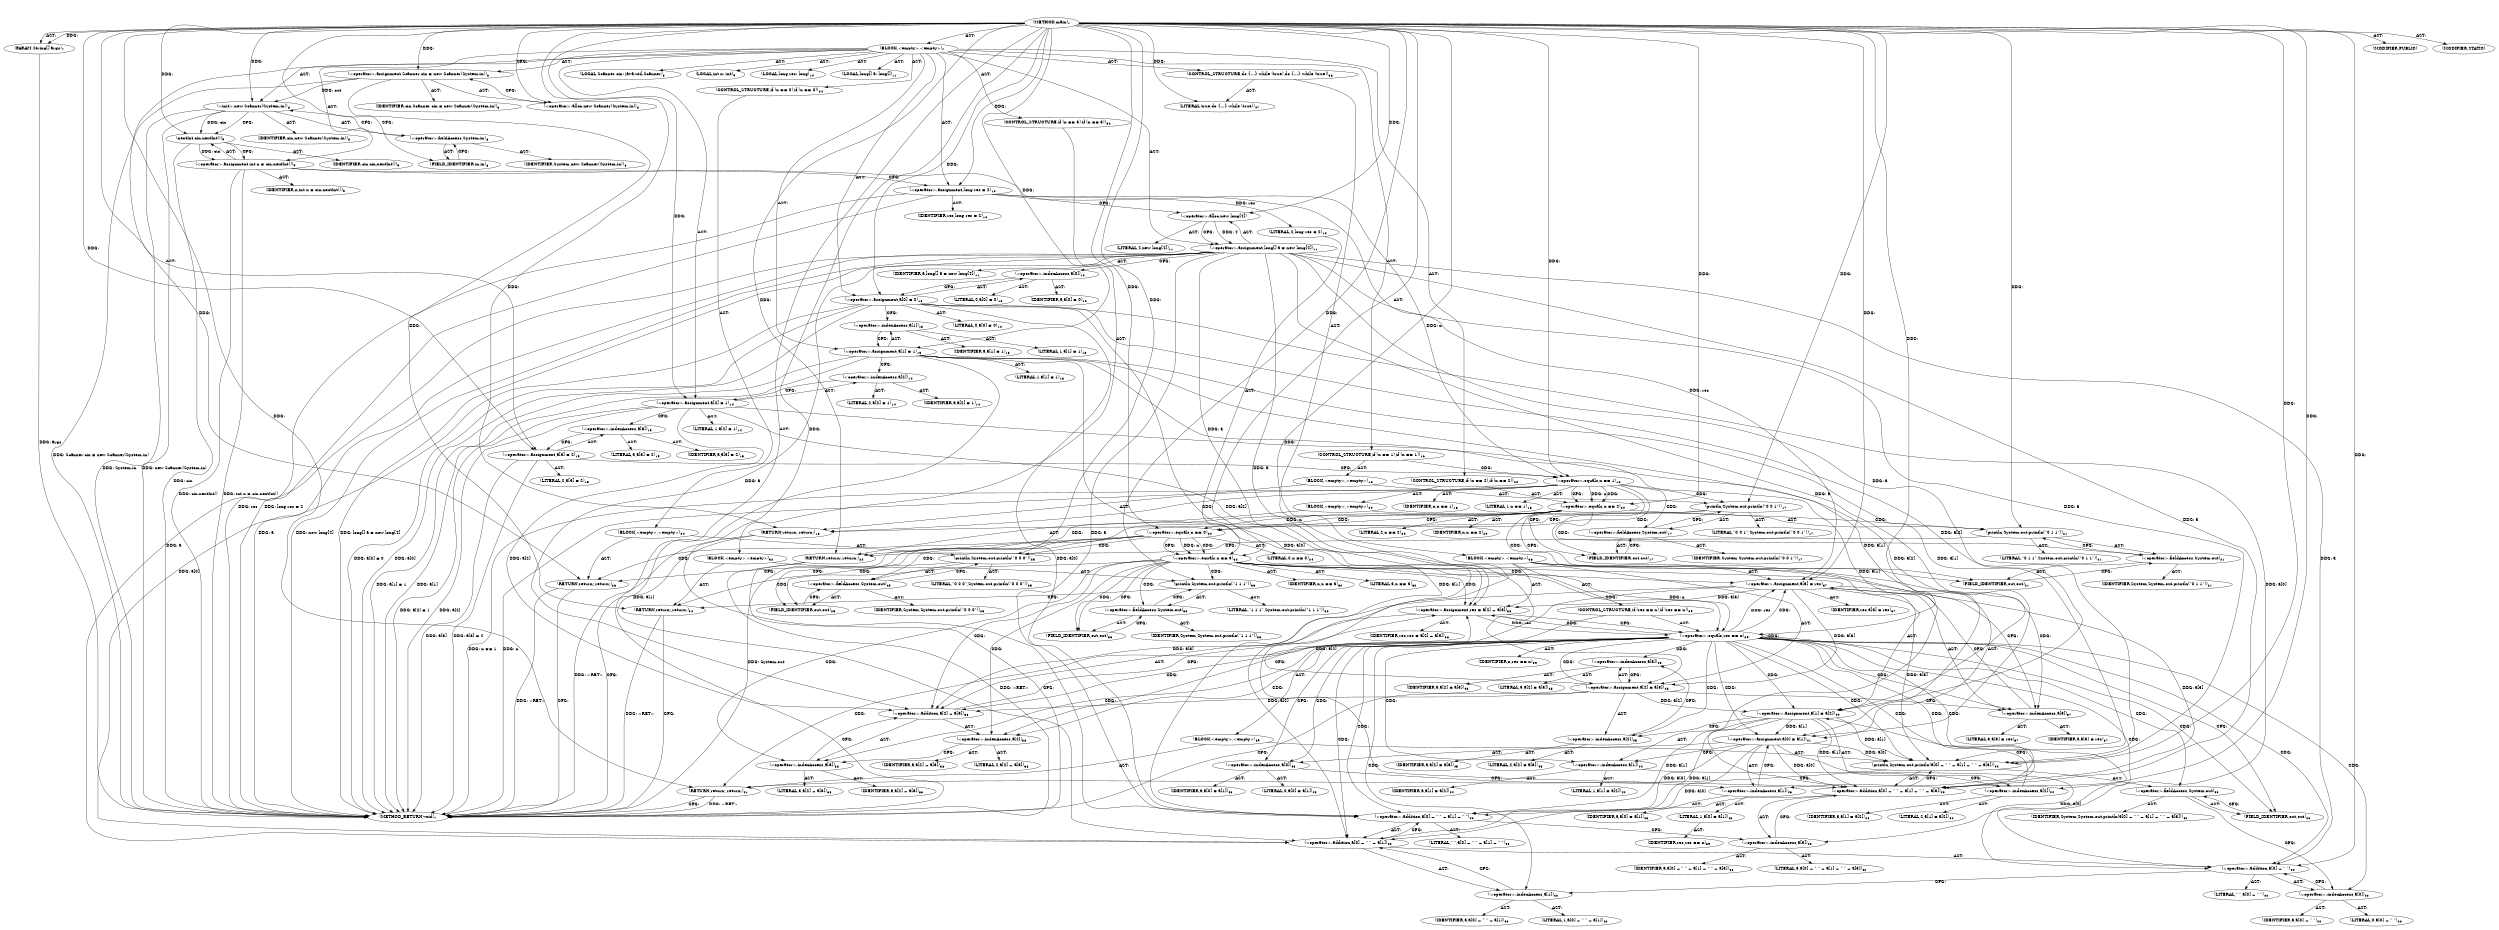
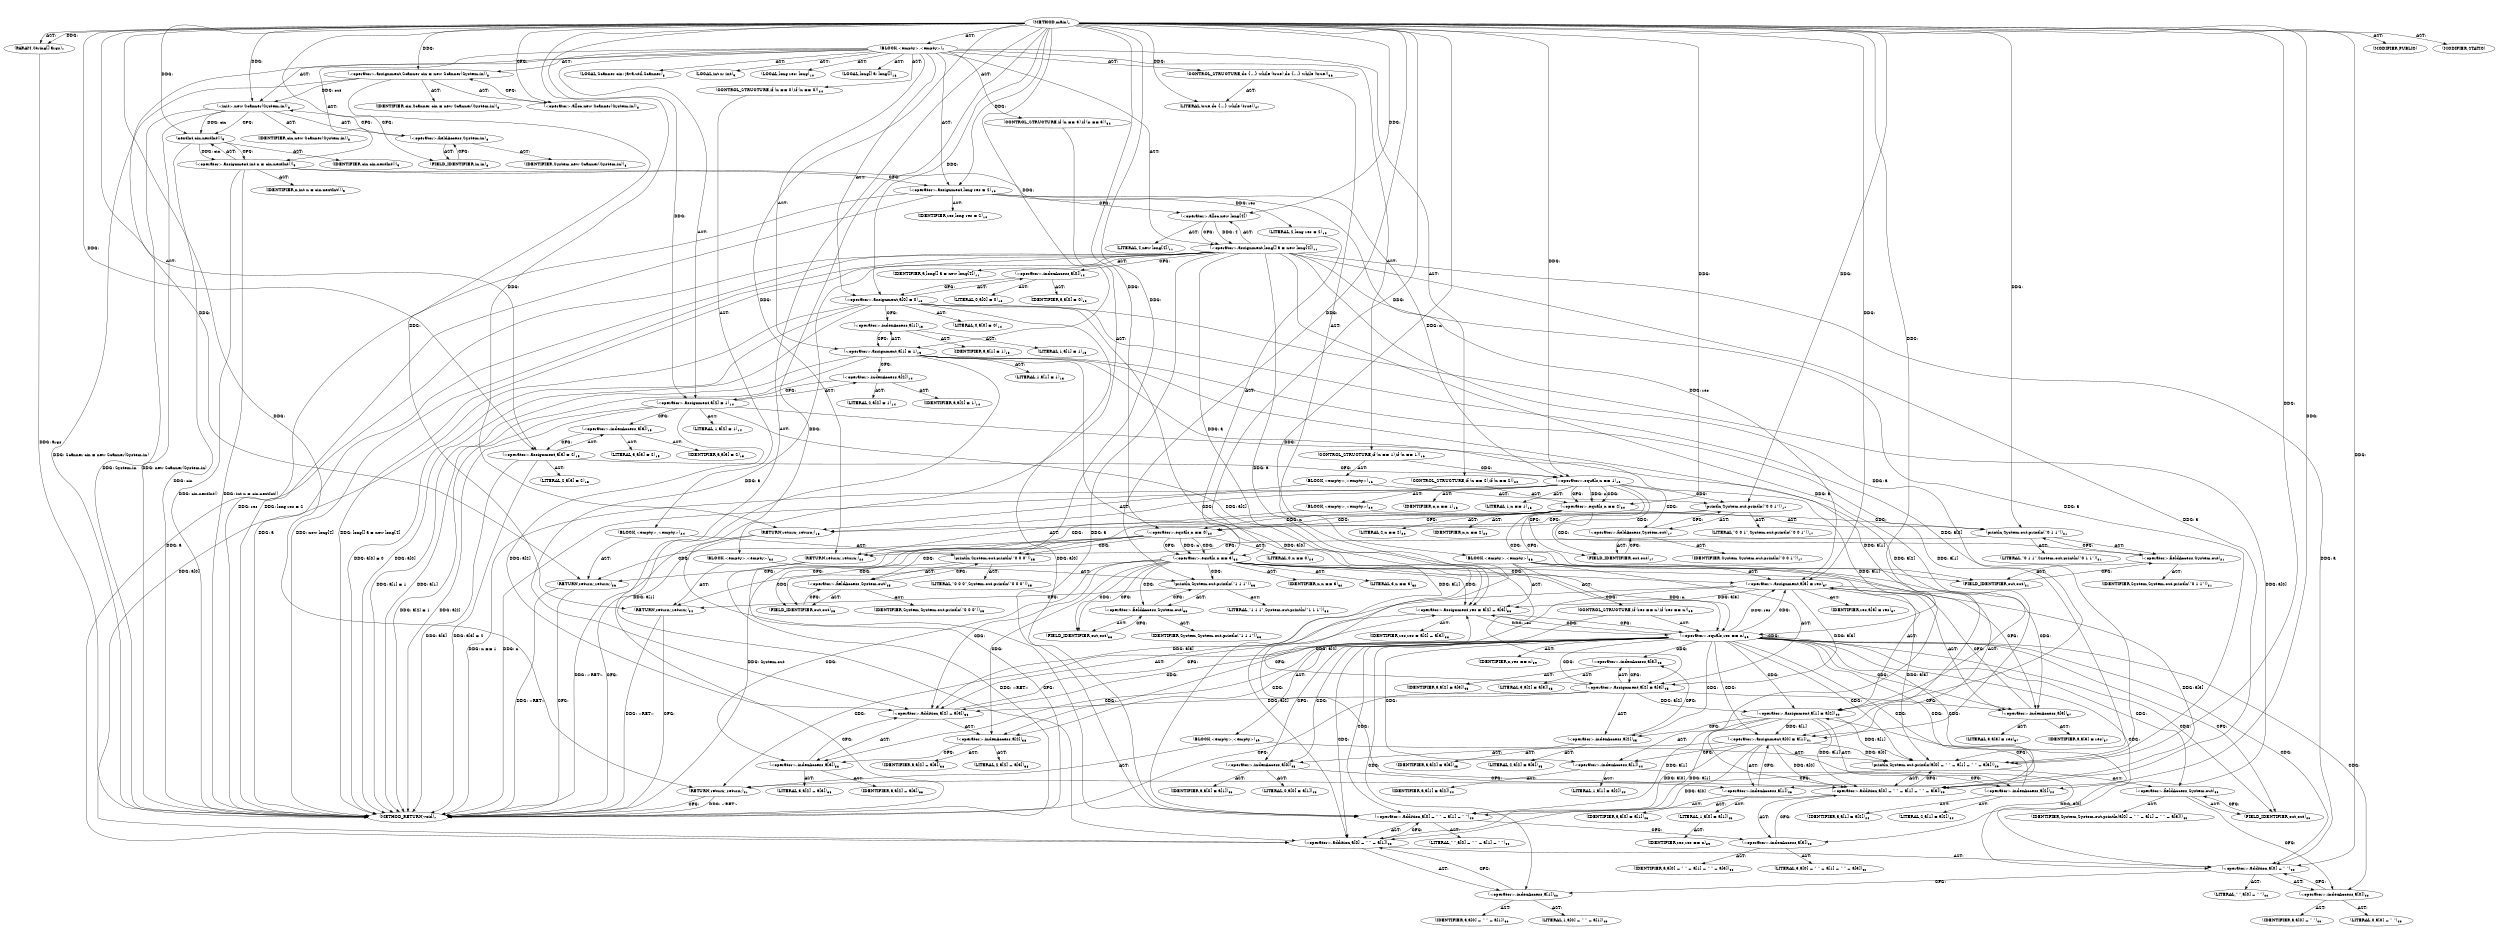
node "(LOCAL,long[] a: long[])": text "11" -> "16"
edge "(METHOD,main)" -> "(<operator>.equals,n == 3)": label "AST: " -> "DDG: "
